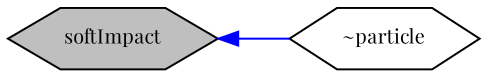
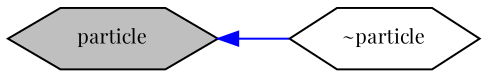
node "softImpact": label "softImpact" -> "particle"
